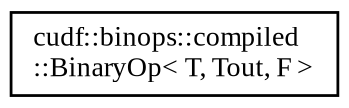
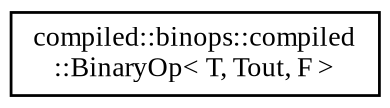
node "cudf::binops::compiled ::BinaryOp< T, Tout, F >": label "cudf::binops::compiled ::BinaryOp< T, Tout, F >" -> "compiled::binops::compiled ::BinaryOp< T, Tout, F >"
